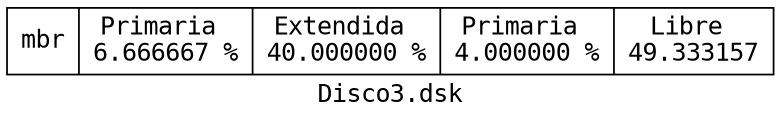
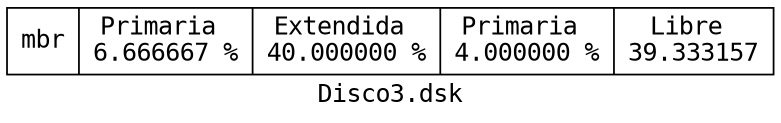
node "mbr": text "49.333157" -> "39.333157"
